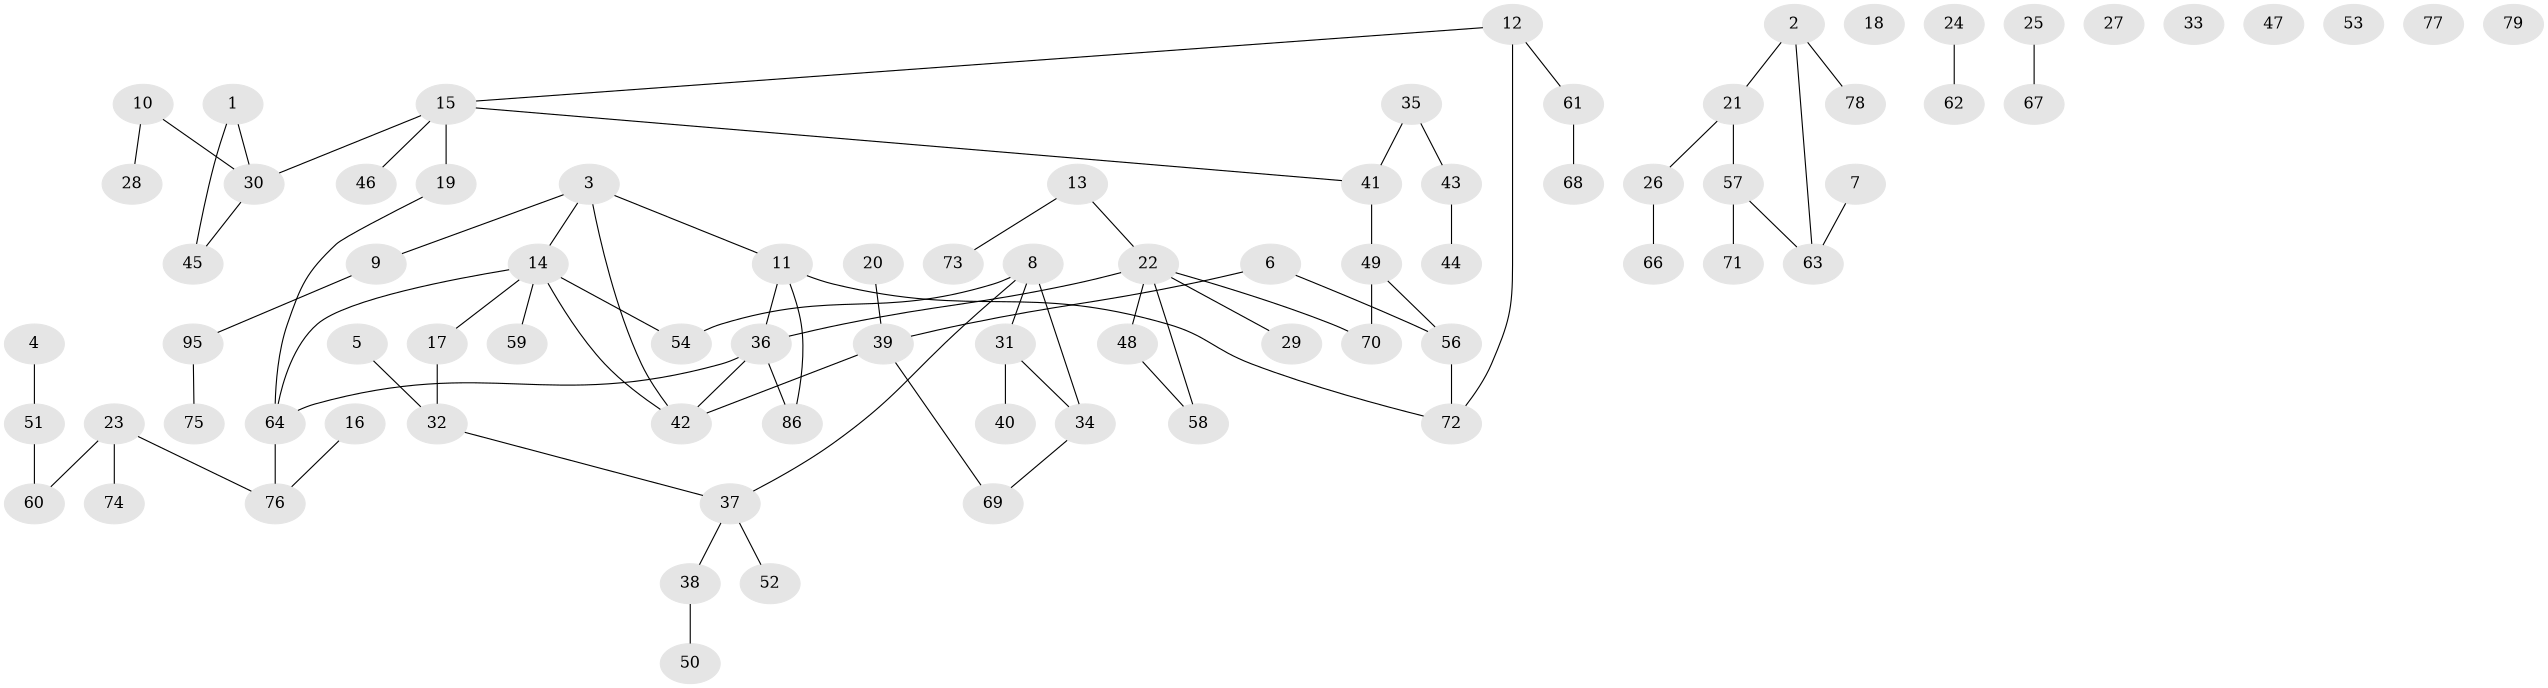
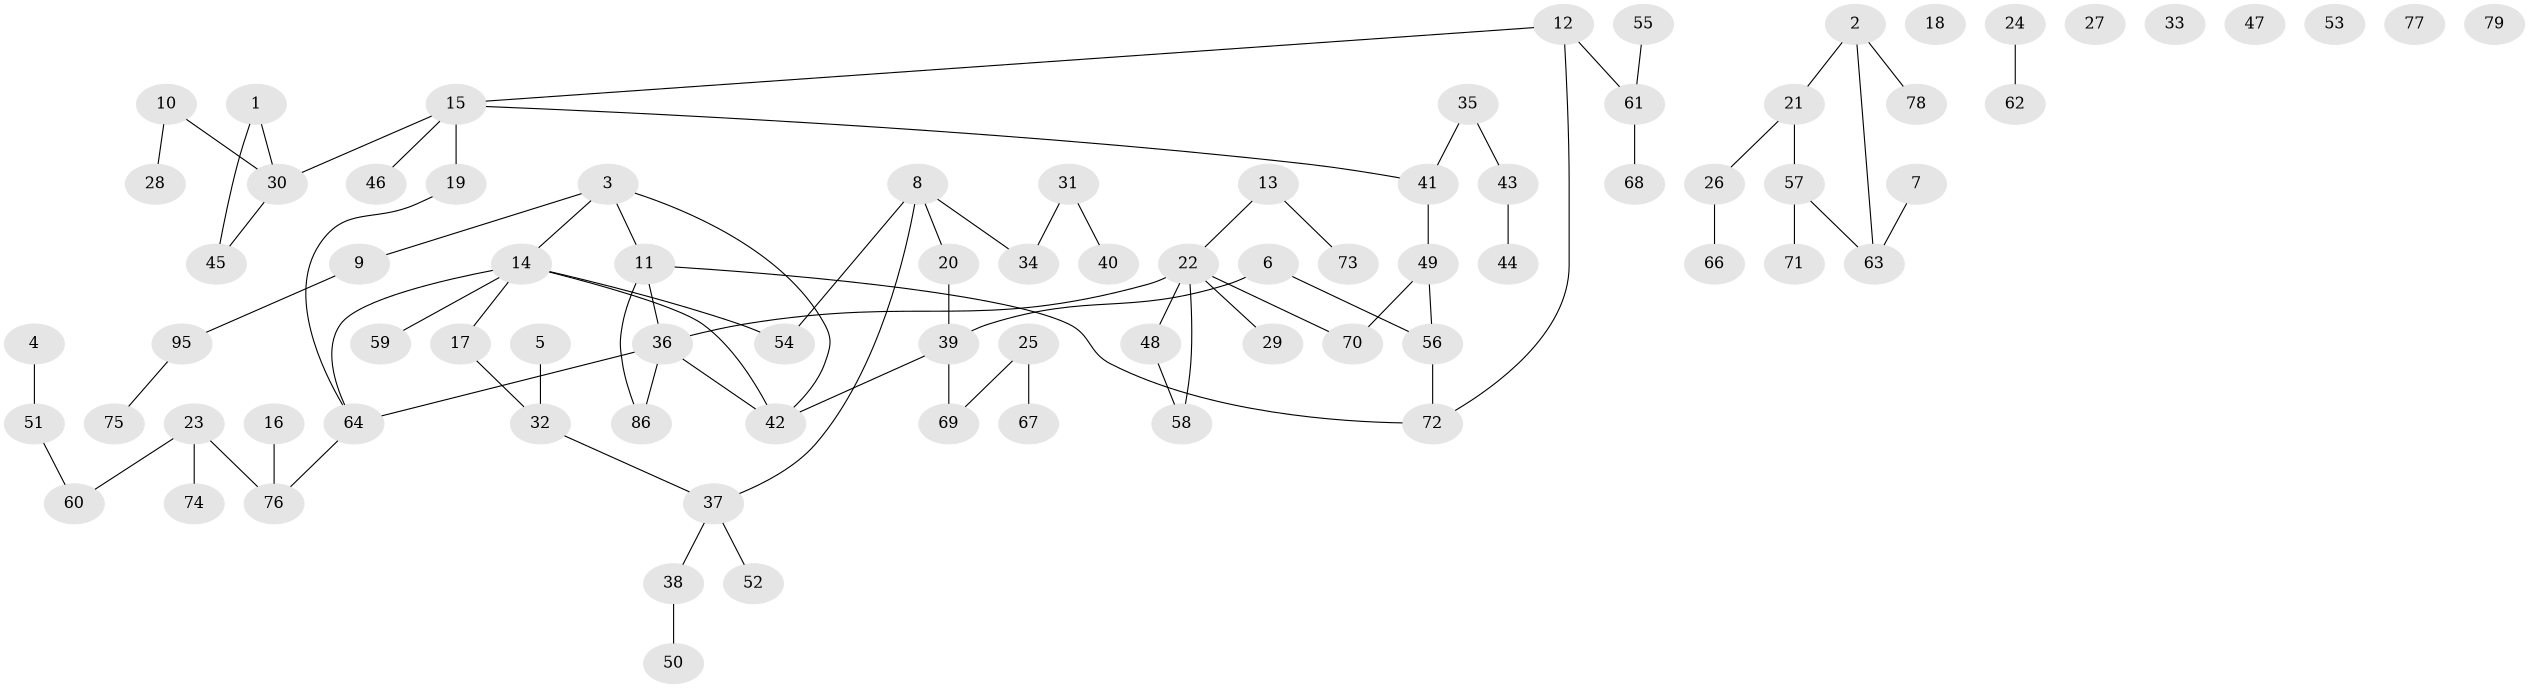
node "55": added
edge "8" -- "31": now "8" -- "20"
edge "34" -- "69": now "25" -- "69"
